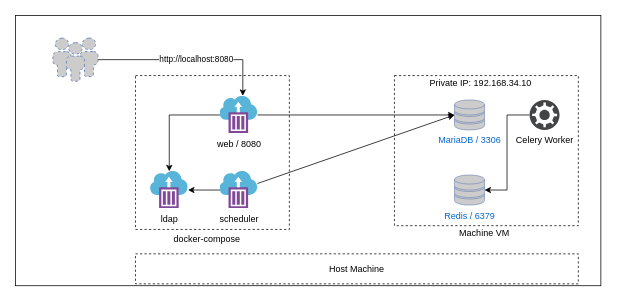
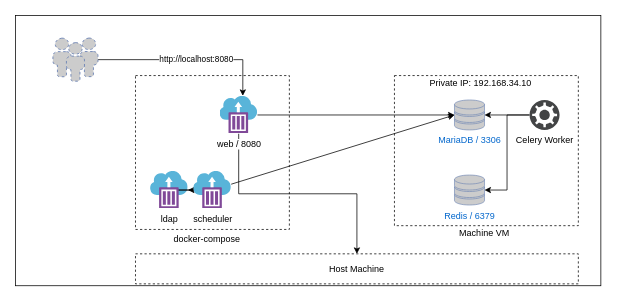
edge "Celery Worker" -> "MariaDB / 3306": added
edge "web / 8080" -> "ldap": now "web / 8080" -> "Host Machine"
node "scheduler": moved (239, 190) -> (212, 190)
